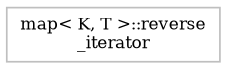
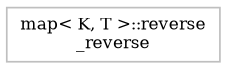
node "map< K, T >::reverse _iterator": label "map< K, T >::reverse _iterator" -> "map< K, T >::reverse _reverse"
